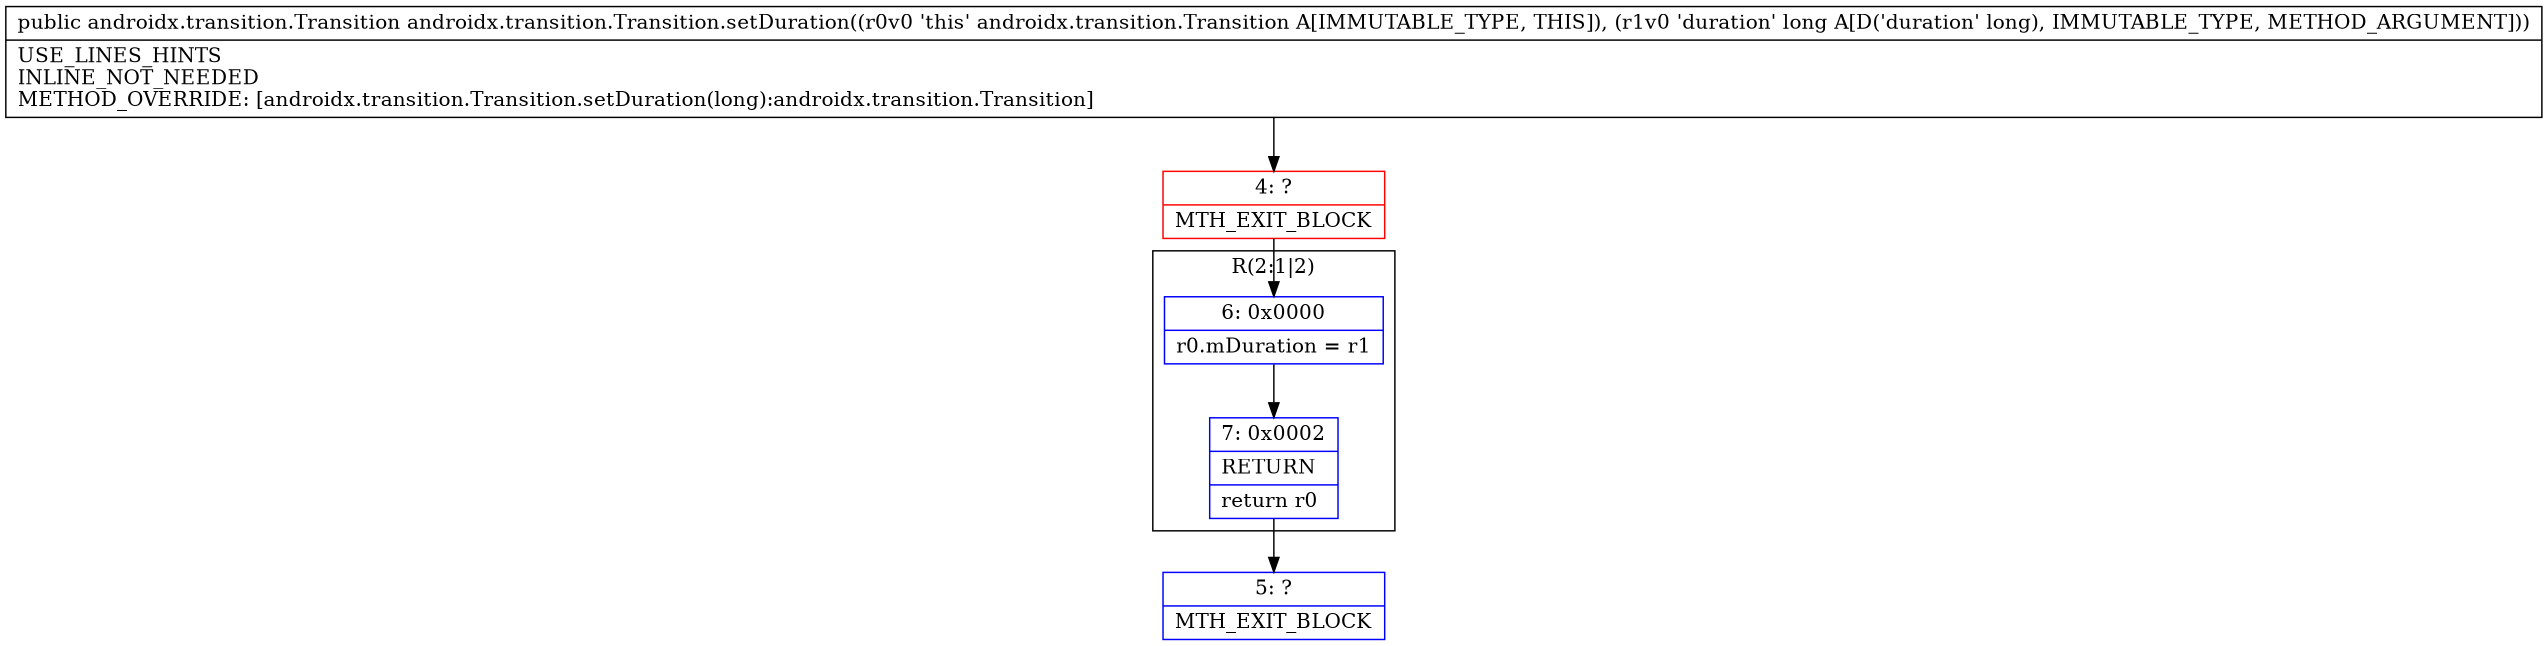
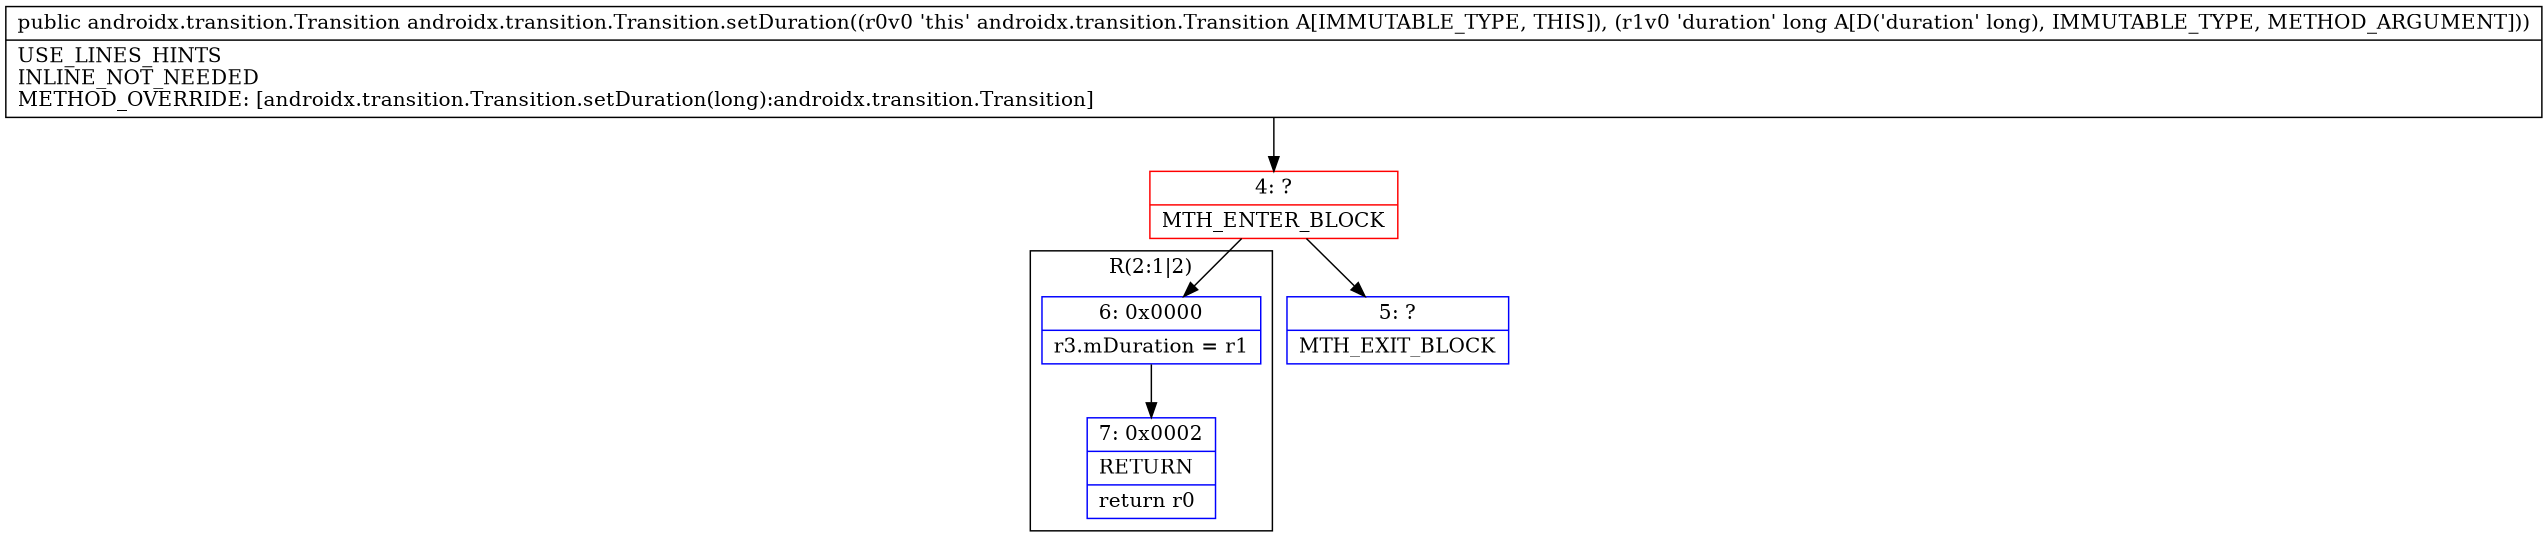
node "4: ?": text "MTH_EXIT_BLOCK" -> "MTH_ENTER_BLOCK"
node "6: 0x0000": text "r0.mDuration = r1" -> "r3.mDuration = r1"
edge "7: 0x0002" -> "5: ?": now "4: ?" -> "5: ?"
